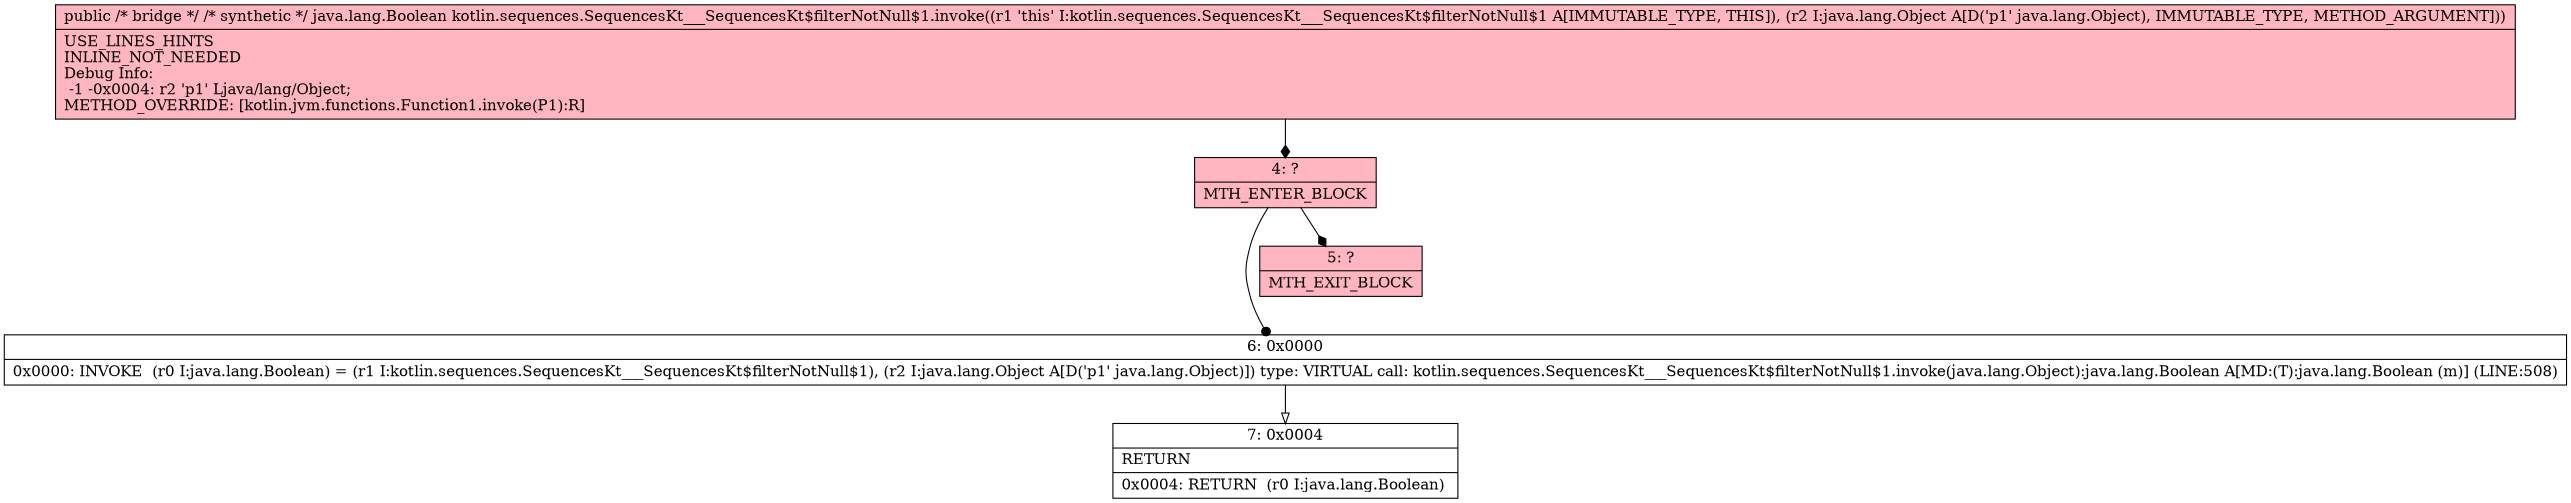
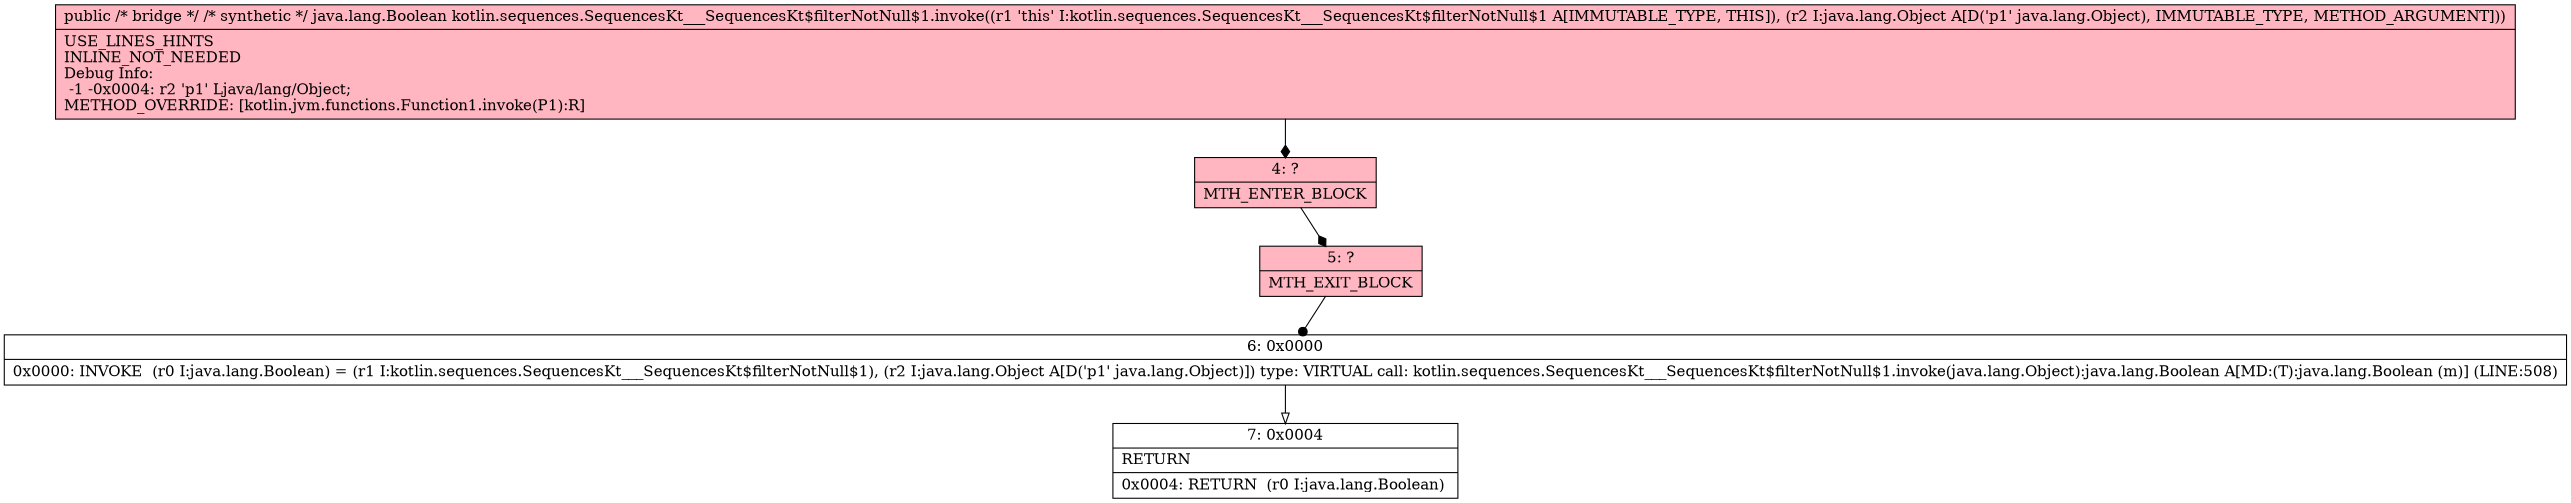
edge "4: ?" -> "6: 0x0000": now "5: ?" -> "6: 0x0000"
